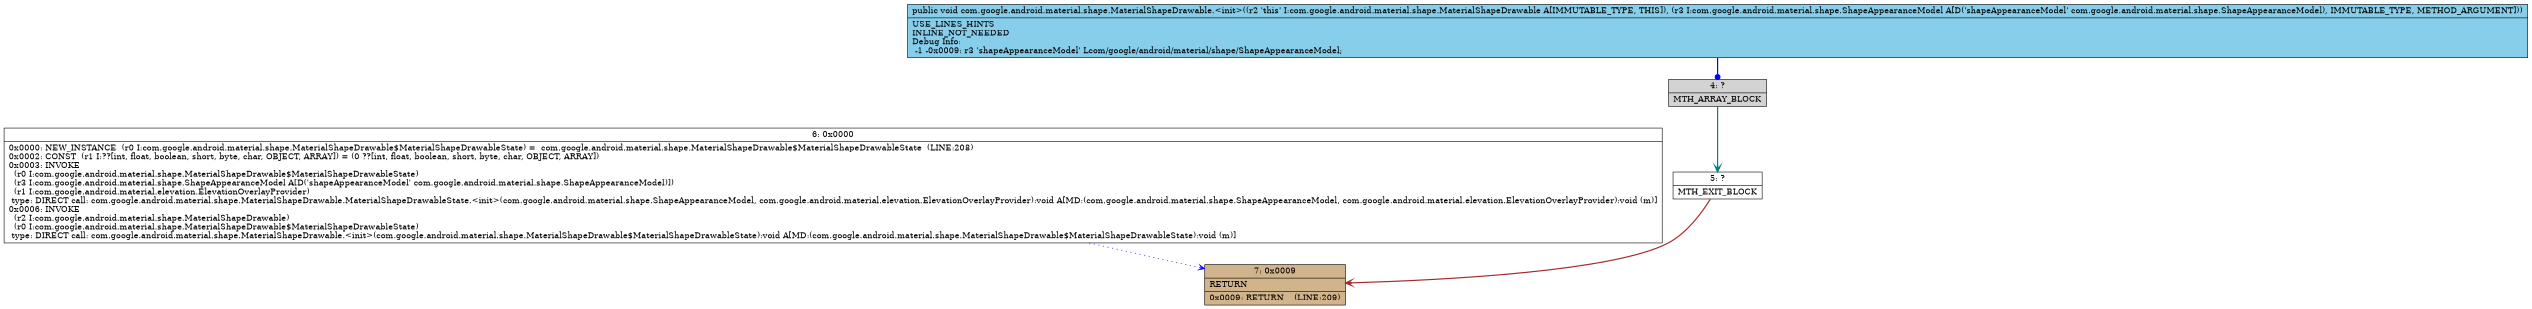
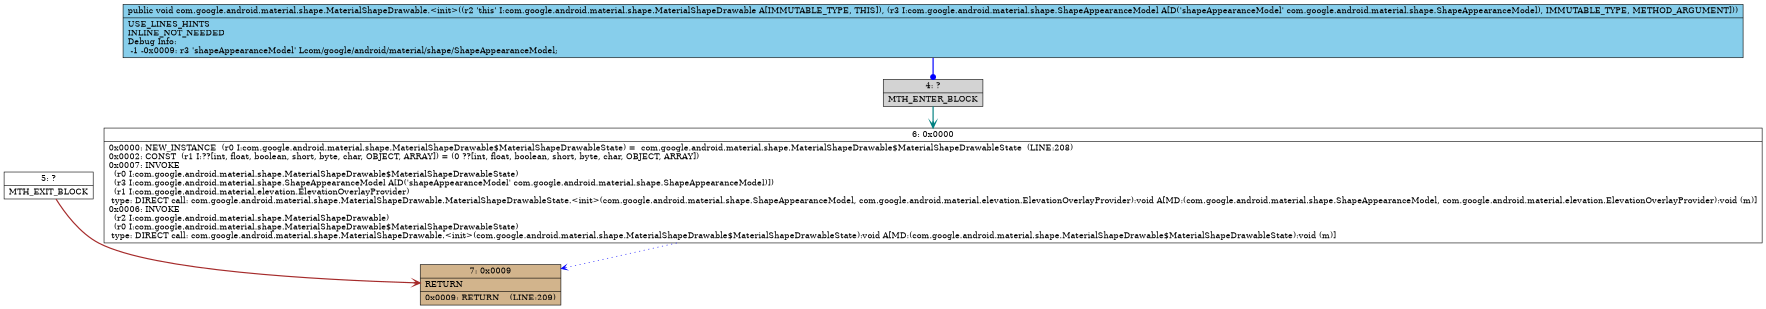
node "4: ?": text "MTH_ARRAY_BLOCK" -> "MTH_ENTER_BLOCK"
edge "4: ?" -> "5: ?": now "4: ?" -> "6: 0x0000"
node "6: 0x0000": text "0x0003: INVOKE" -> "0x0007: INVOKE"
